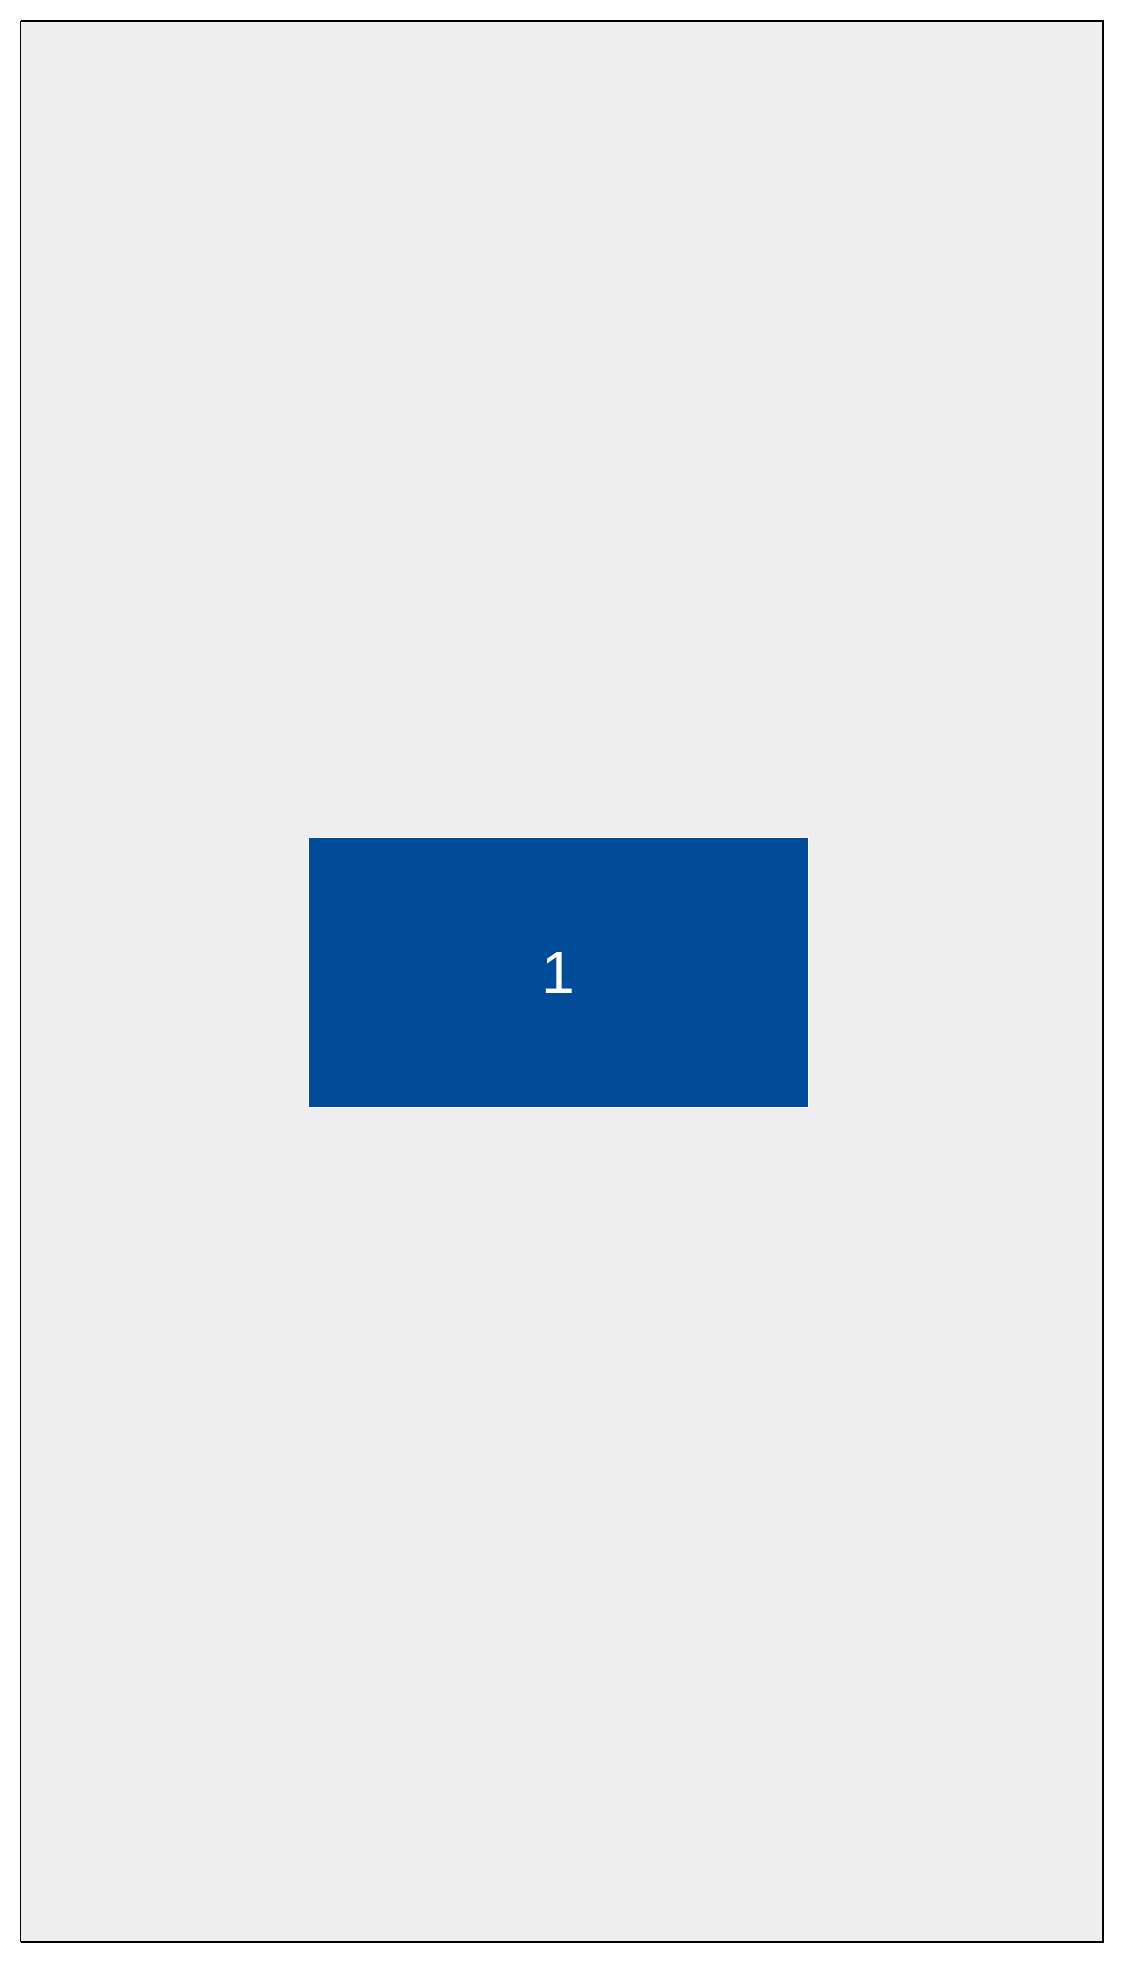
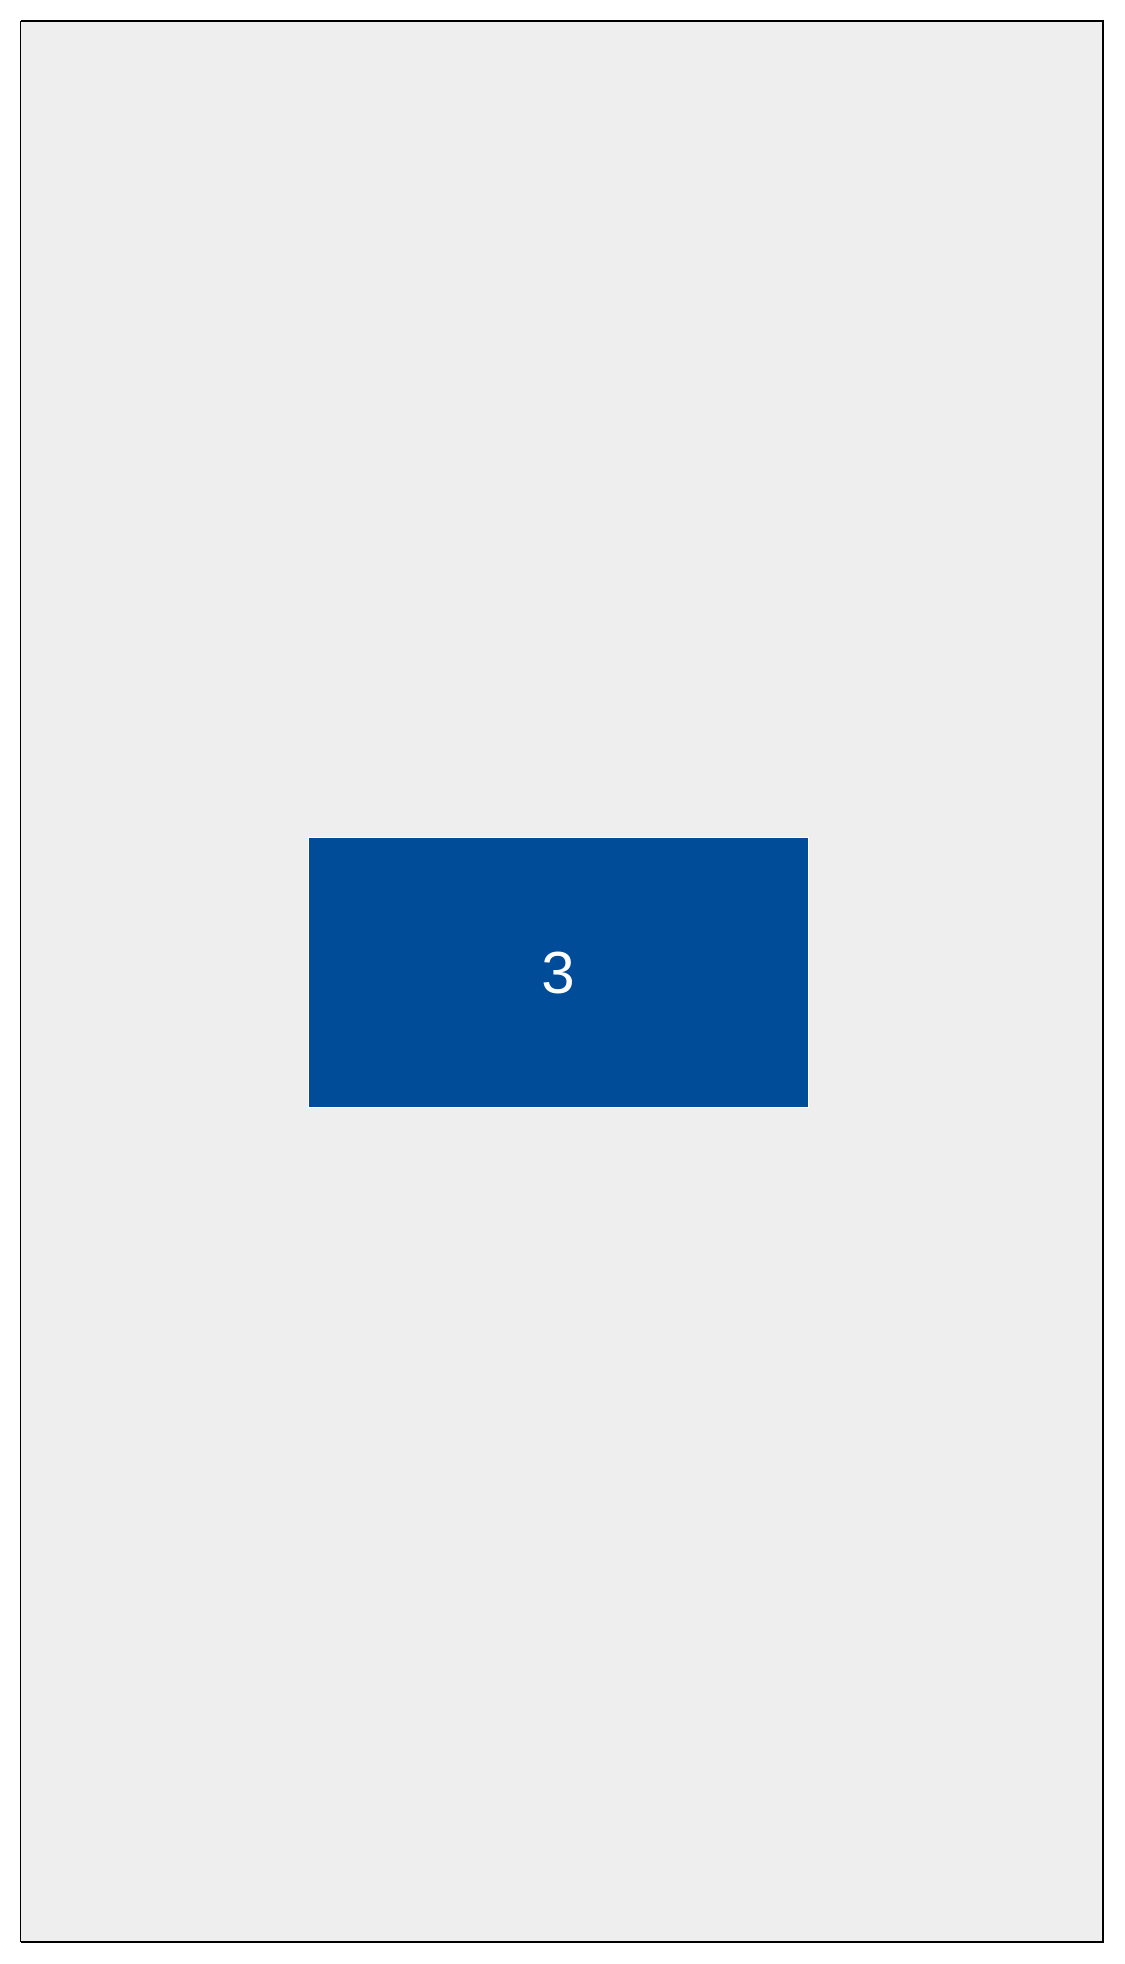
node "1": label "1" -> "3"
